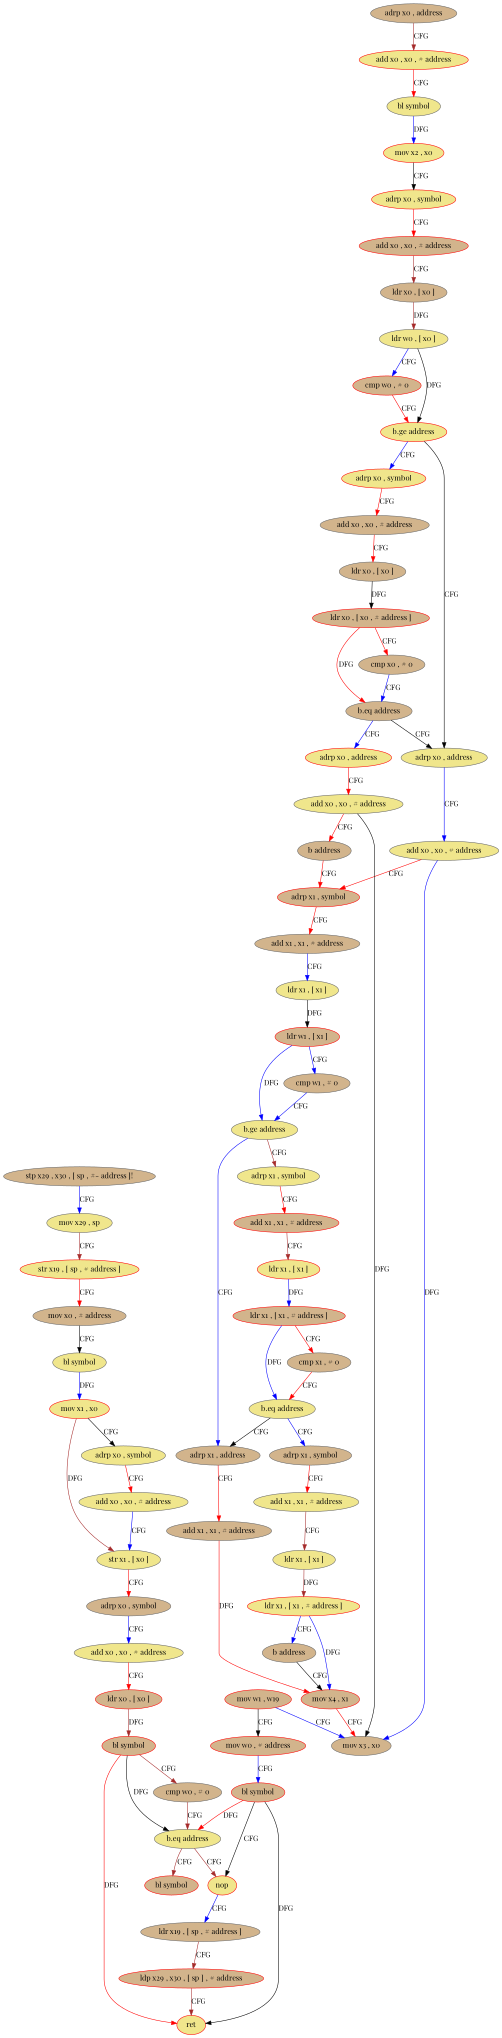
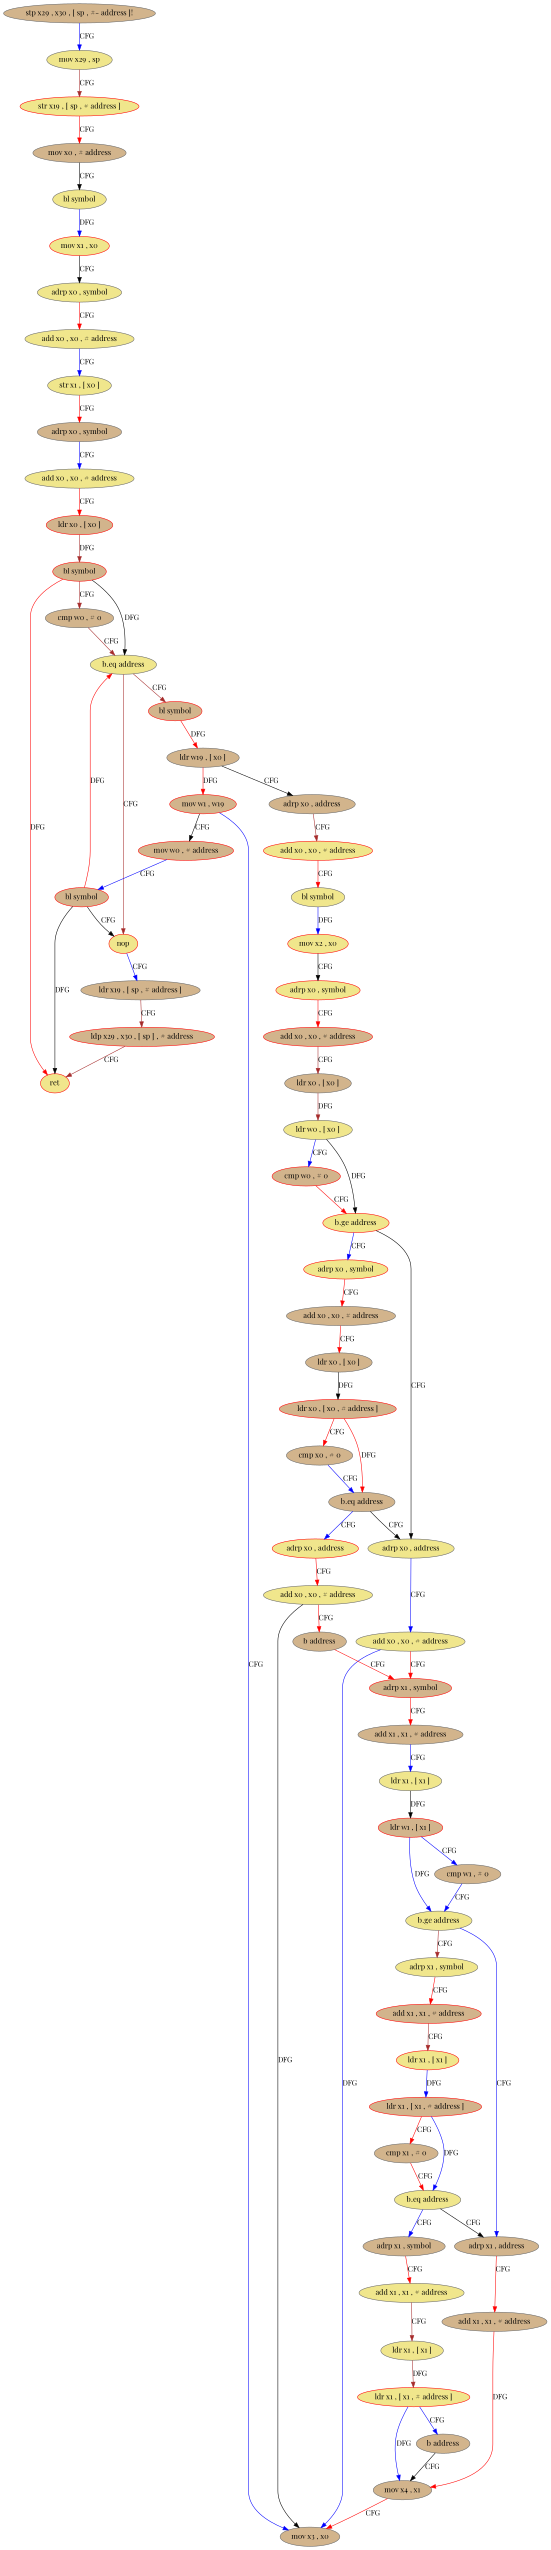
node "ldr w19 , [ x0 ]": added
edge "mov x1 , x0" -> "str x1 , [ x0 ]": removed, label "DFG"
node "mov x4 , x1": color red -> gray40
